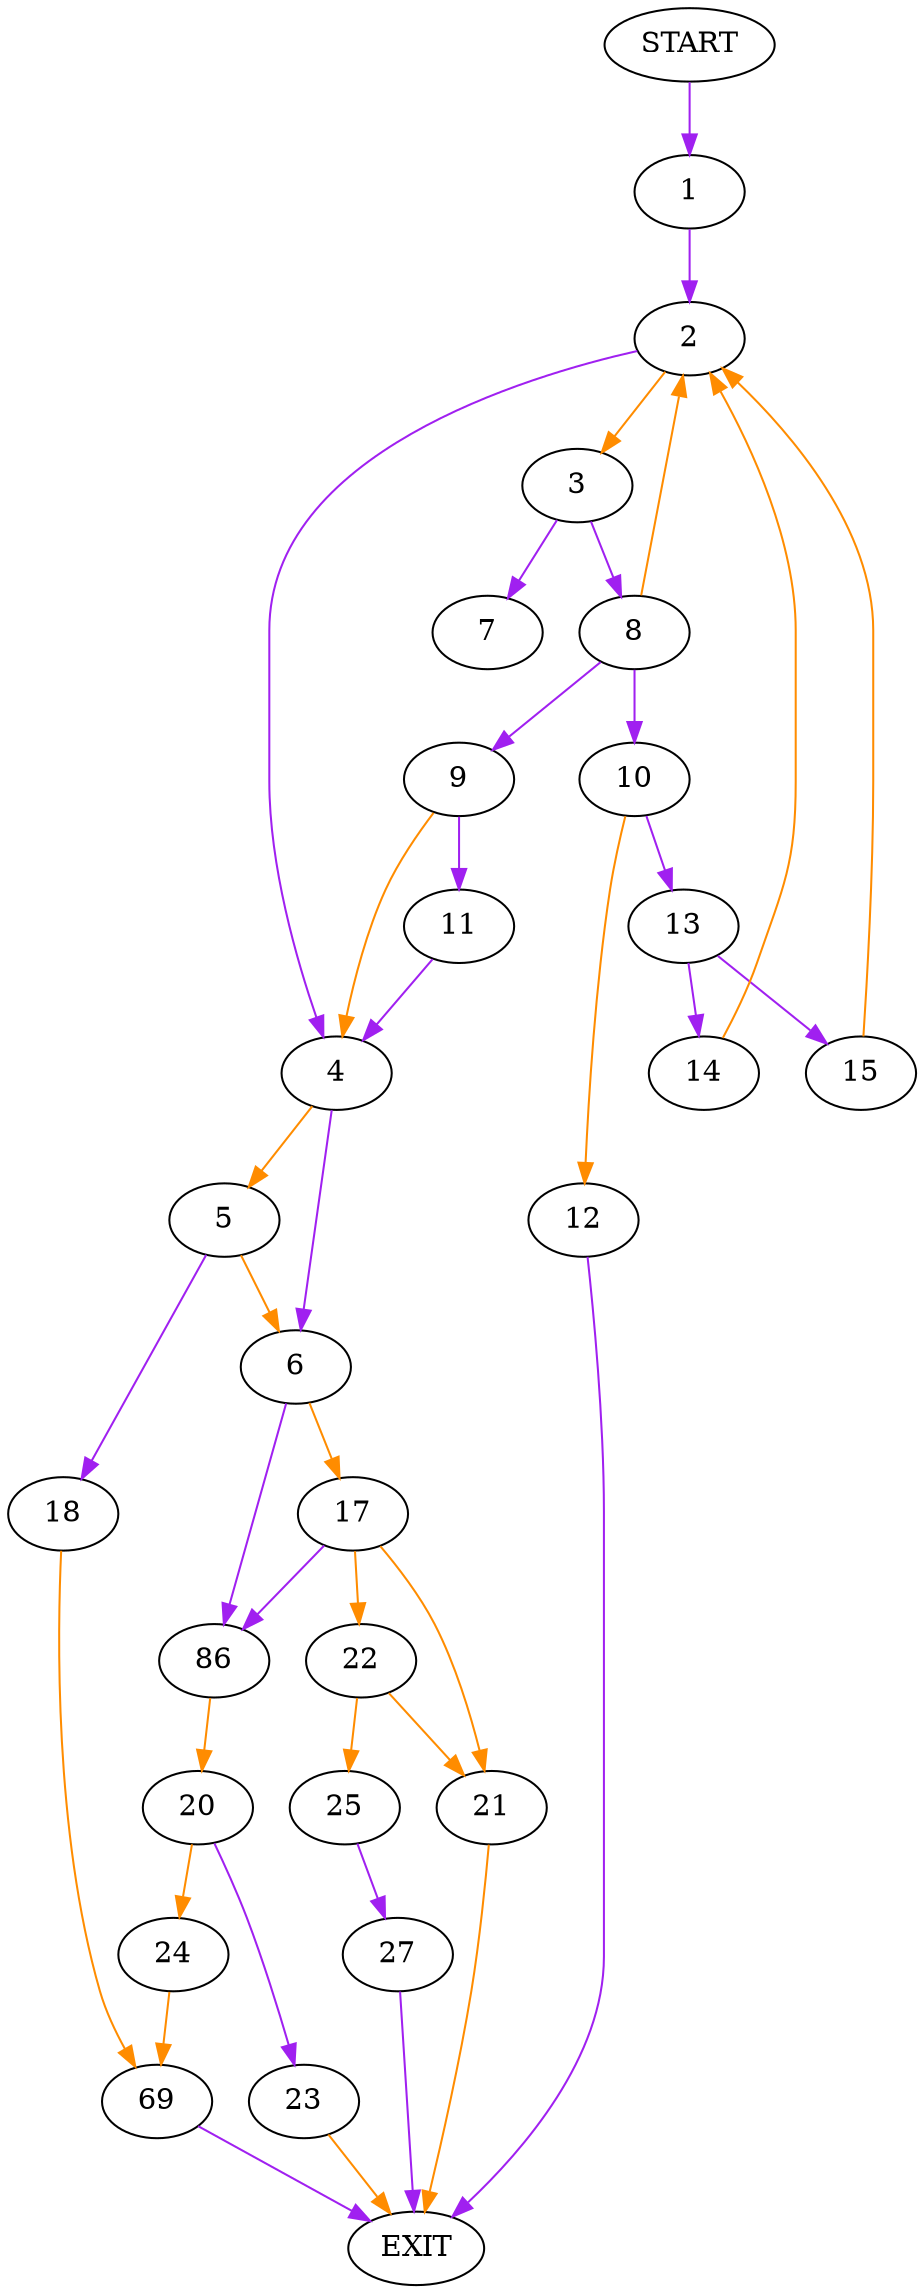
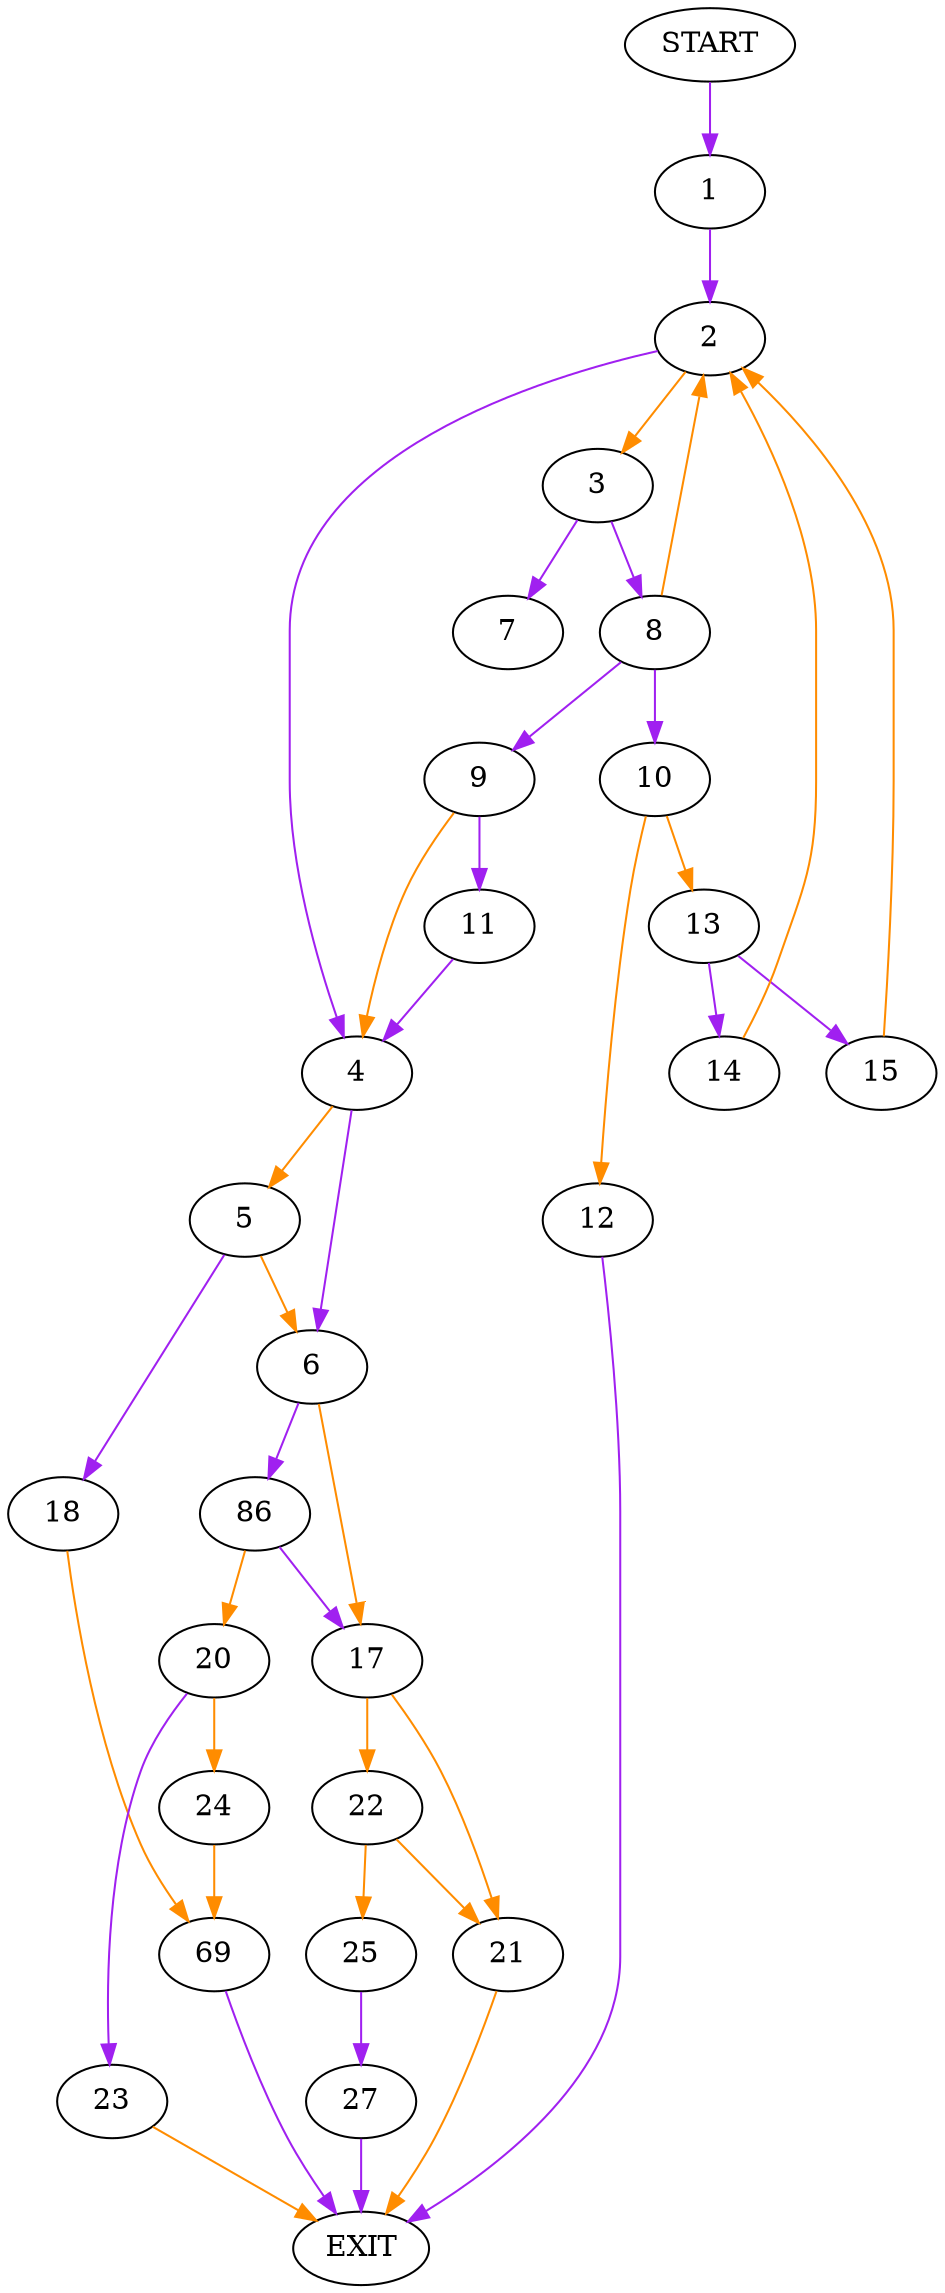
edge "10" -> "13": color purple -> darkorange
edge "17" -> "86": reversed
